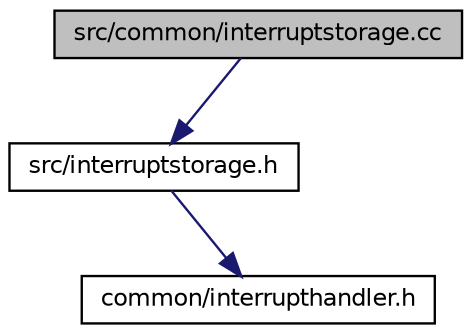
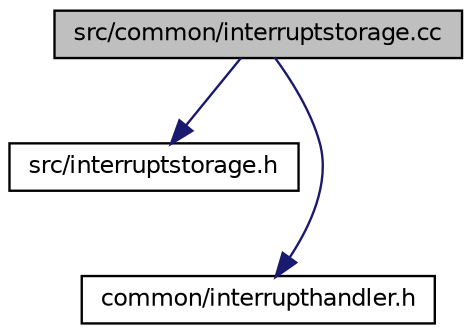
edge "src/interruptstorage.h" -> "common/interrupthandler.h": now "src/common/interruptstorage.cc" -> "common/interrupthandler.h"
